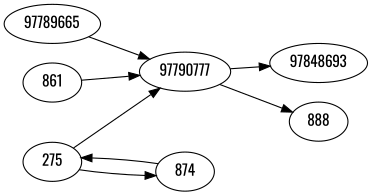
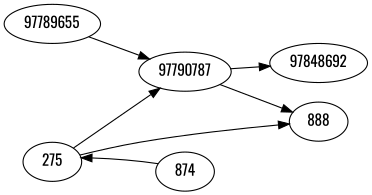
node "97789665": label "97789665" -> "97789655"
node "97848693": label "97848693" -> "97848692"
node "97790777": label "97790777" -> "97790787"
node "861": removed
edge "275" -> "874": now "275" -> "888"
